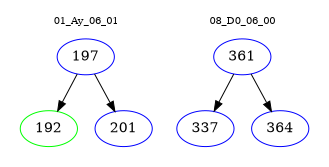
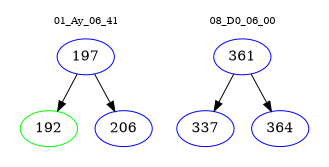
cluster "01_Ay_06_01": label "01_Ay_06_01" -> "01_Ay_06_41"
node "201": label "201" -> "206"
